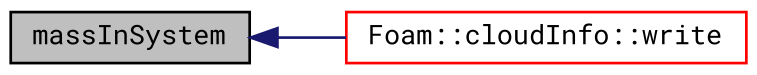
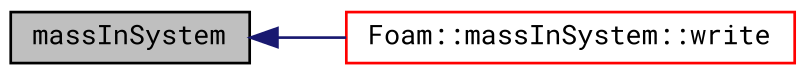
node "Foam::cloudInfo::write": label "Foam::cloudInfo::write" -> "Foam::massInSystem::write"
